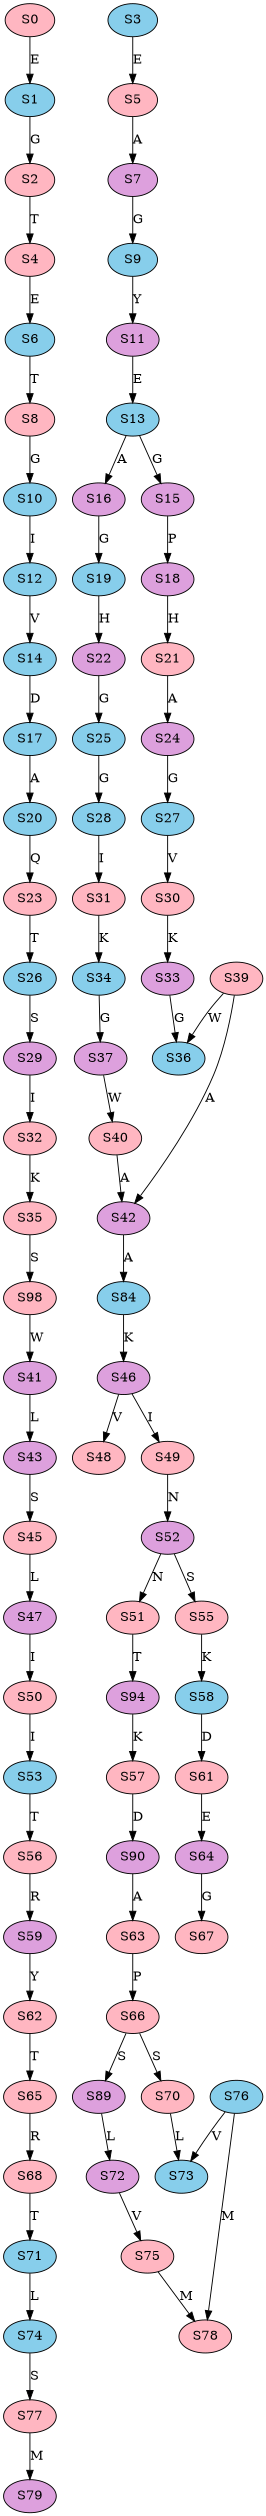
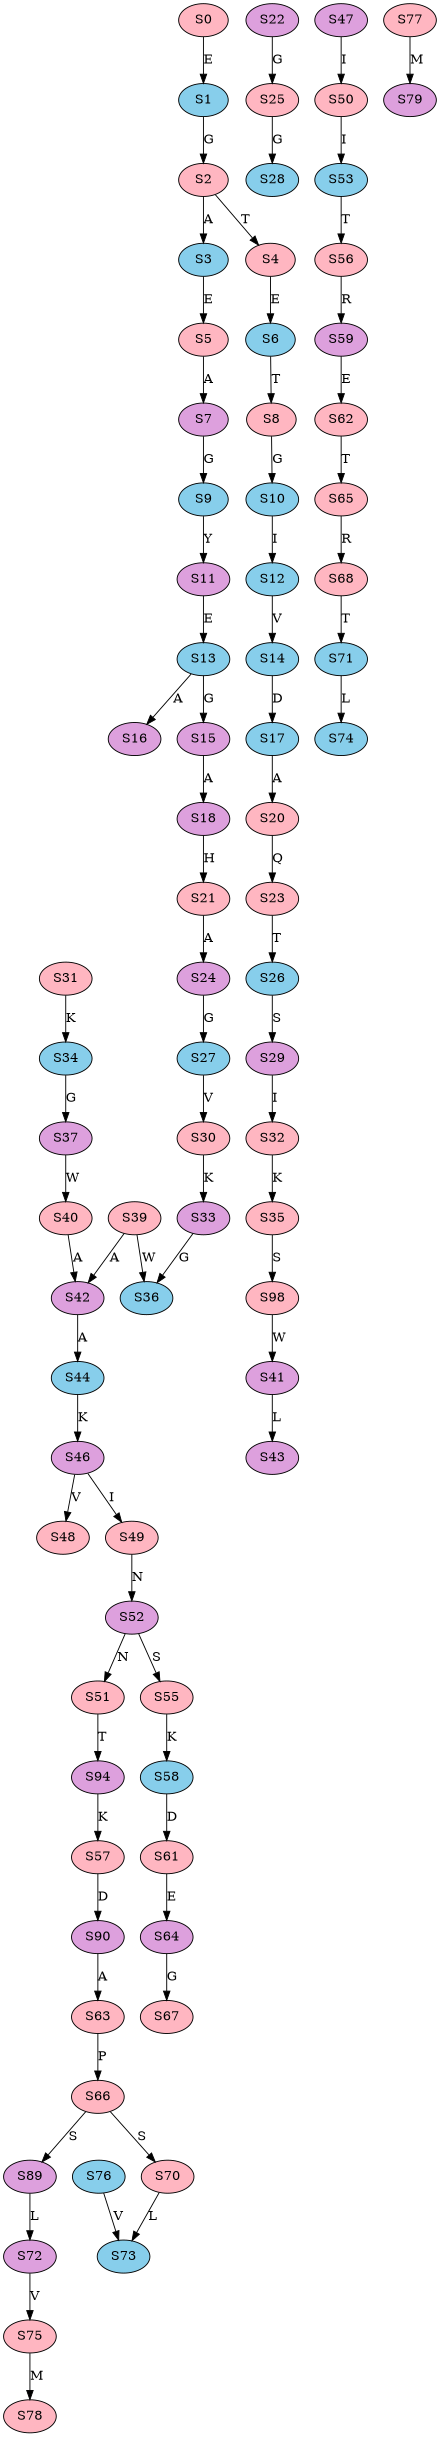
edge "S2" -> "S3": added, label "A"
edge "S15" -> "S18": label "P" -> "A"
node "S19": removed
node "S25": fillcolor skyblue -> lightpink
node "S20": fillcolor skyblue -> lightpink
edge "S28" -> "S31": removed, label "I"
node "S84": label "S84" -> "S44"
node "S45": removed
edge "S59" -> "S62": label "Y" -> "E"
edge "S76" -> "S78": removed, label "M"
edge "S74" -> "S77": removed, label "S"
